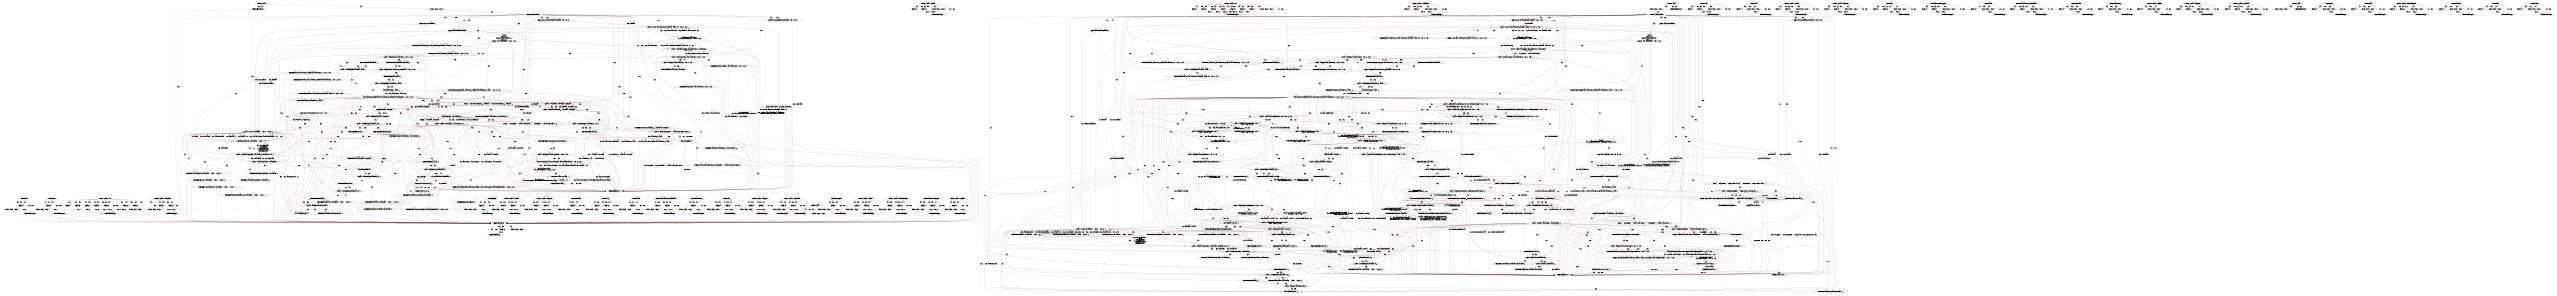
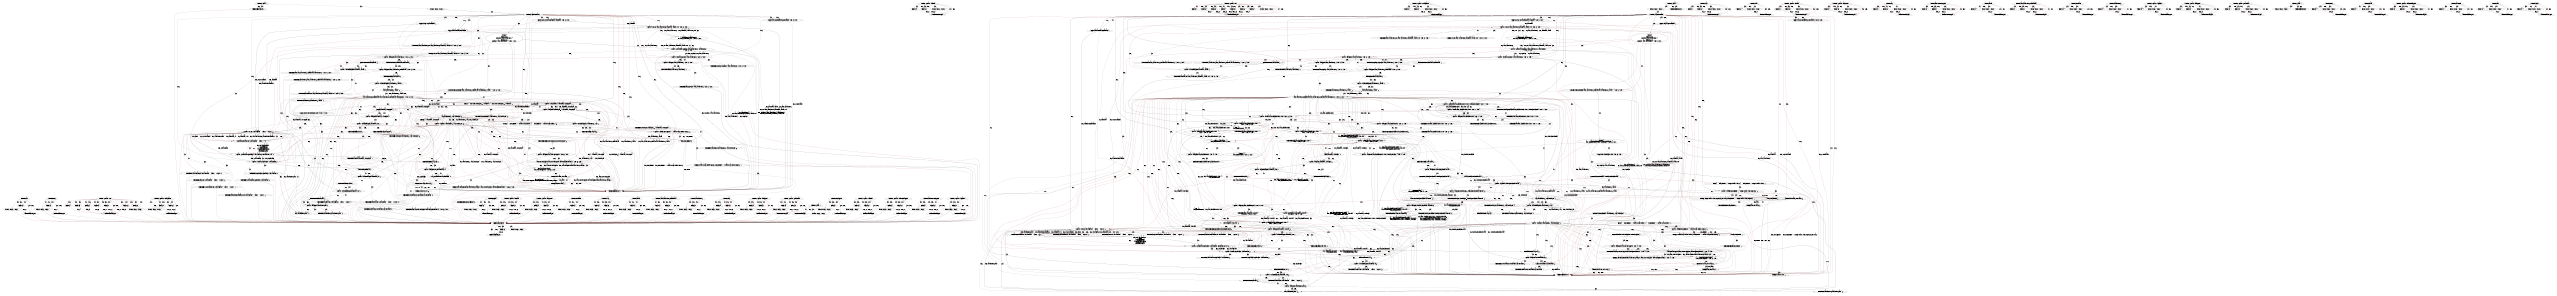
edge "(<operator>.multiplication,4 * frame_data->size.GetArea())" -> "(LITERAL,4,4 * frame_data->size.GetArea())": label "DDG: p5" -> "AST: "
edge "(GetArea,frame_data->size.GetArea())" -> "(<operator>.fieldAccess,frame_data->size.GetArea)": label "DDG: p5" -> "AST: "
edge "(FIELD_IDENTIFIER,GetArea,GetArea)" -> "(<operator>.fieldAccess,frame_data->size.GetArea)": now "(FIELD_IDENTIFIER,GetArea,GetArea)" -> "(GetArea,frame_data->size.GetArea())"
node "<(IDENTIFIER,base,base::CheckedNumeric<size_t)<SUB>17</SUB>>": added
node "<(LITERAL,4,(4) * base::CheckedNumeric)<SUB>18</SUB>>": added
edge "<(<operator>.fieldAccess,base::CheckedNumeric)<SUB>19</SUB>>" -> "<(IDENTIFIER,base,(4) * base::CheckedNumeric)<SUB>19</SUB>>": now "(<operator>.logicalNot,!size_in_bytes_checked.IsValid())" -> "<(IDENTIFIER,base,(4) * base::CheckedNumeric)<SUB>19</SUB>>"
node "(IDENTIFIER,frame_data,frame_data->size.height())": removed
edge "(ValueOrDie,size_in_bytes_checked.ValueOrDie())" -> "(<operator>.fieldAccess,size_in_bytes_checked.ValueOrDie)": now "(ValueOrDie,size_in_bytes_checked.ValueOrDie())" -> "<(<operator>.fieldAccess,base::CheckedNumeric)<SUB>20</SUB>>"
edge "(<operator>.fieldAccess,size_in_bytes_checked.ValueOrDie)" -> "(FIELD_IDENTIFIER,ValueOrDie,ValueOrDie)": label "DDG: p7" -> "AST: "
edge "(<operator>.fieldAccess,frame_data->size.width)" -> "(FIELD_IDENTIFIER,width,width)": added, label "AST:"
node "(IDENTIFIER,frame_data,frame_data->size.width())": removed
